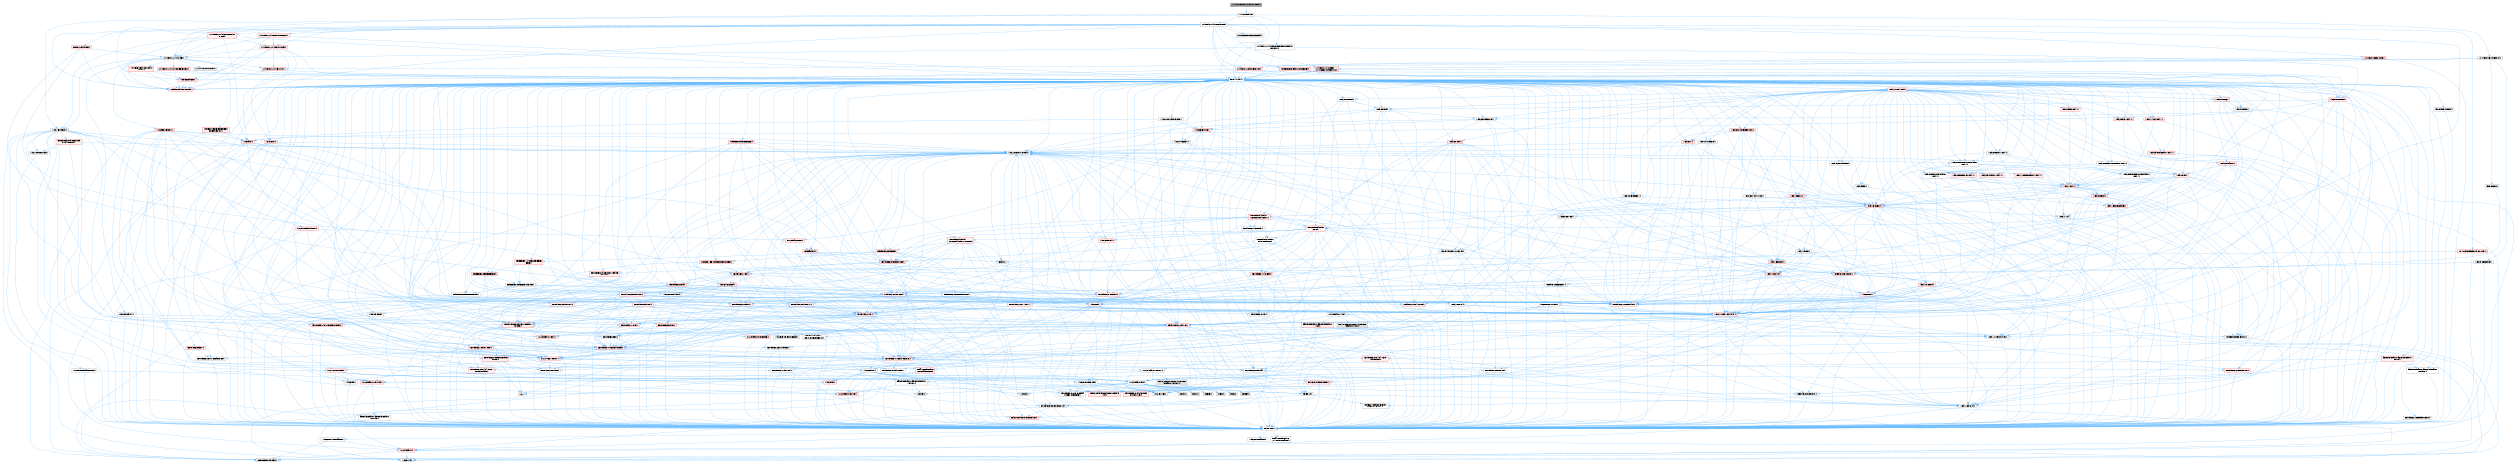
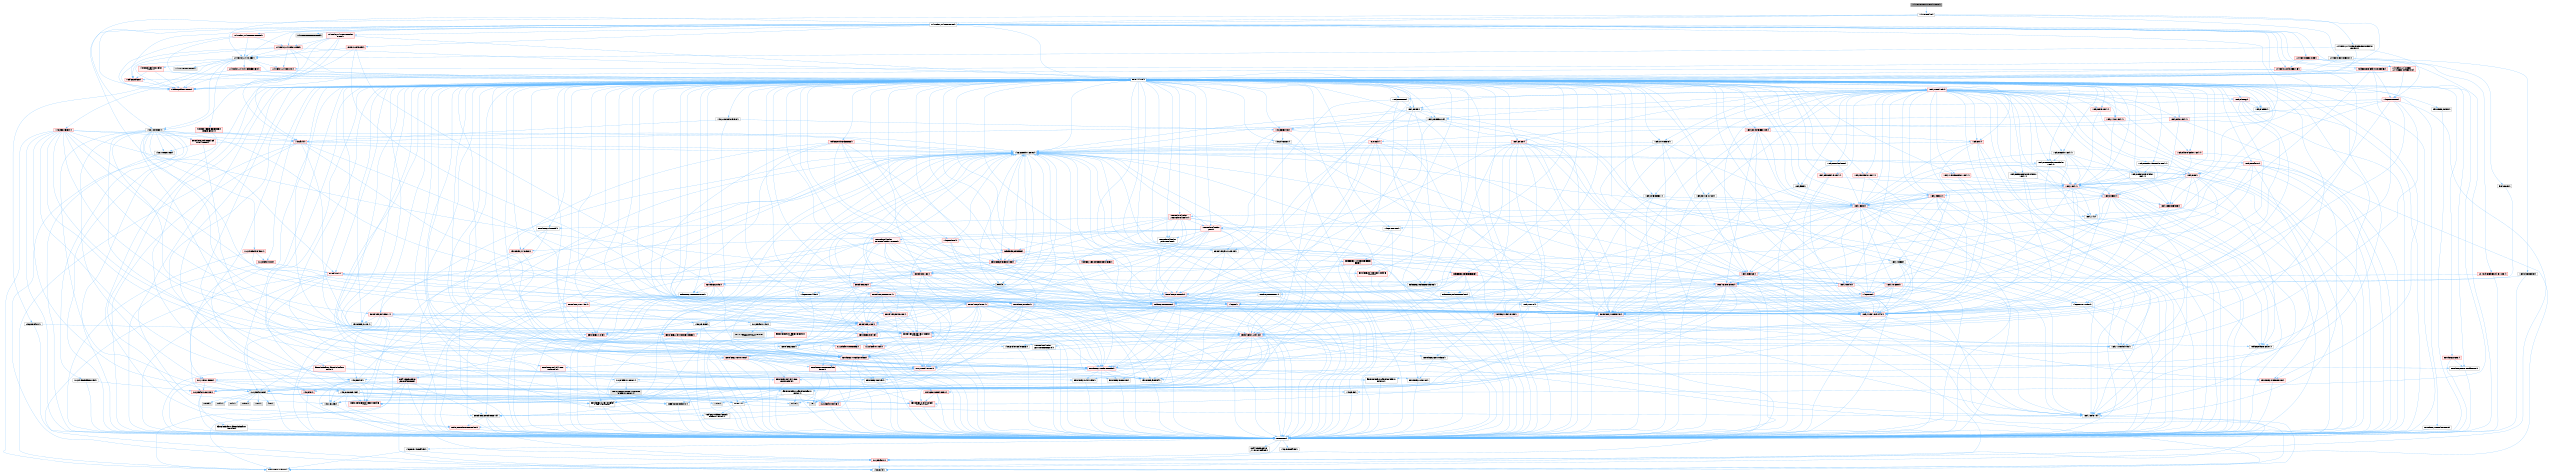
node "Sorting/Vector.h": label "Sorting/Vector.h" -> "Math/Vector.h"
edge "CoreGlobals.h" -> "Templates/SharedPointer.h": reversed
